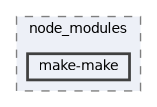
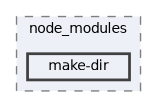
node "make-make": label "make-make" -> "make-dir"
